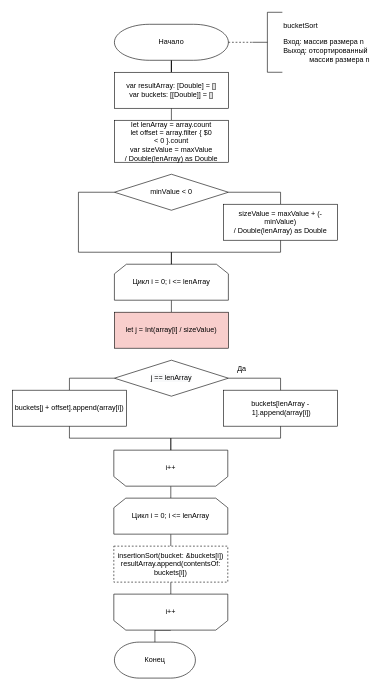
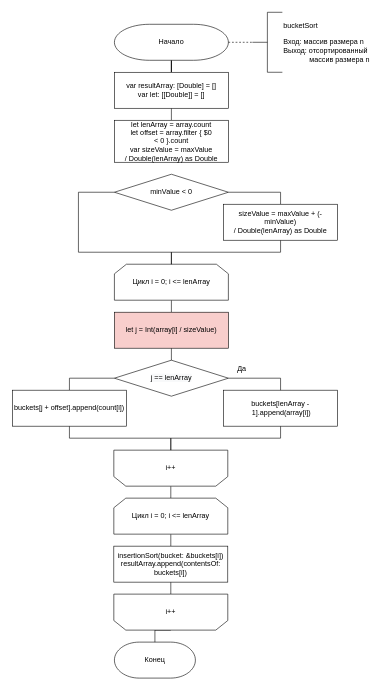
node "var resultArray: [Double] = [] var buckets: [[Double]] = []": label "var resultArray: [Double] = [] var buckets: [[Double]] = []" -> "var resultArray: [Double] = [] var let: [[Double]] = []"
edge "let j = Int(array[i] / sizeValue)" -- "j == lenArray": added
node "buckets[j + offset].append(array[i])": label "buckets[j + offset].append(array[i])" -> "buckets[j + offset].append(count[i])"
node "insertionSort(bucket: &buckets[i]) resultArray.append(contentsOf: buckets[i])": style dashed -> solid
